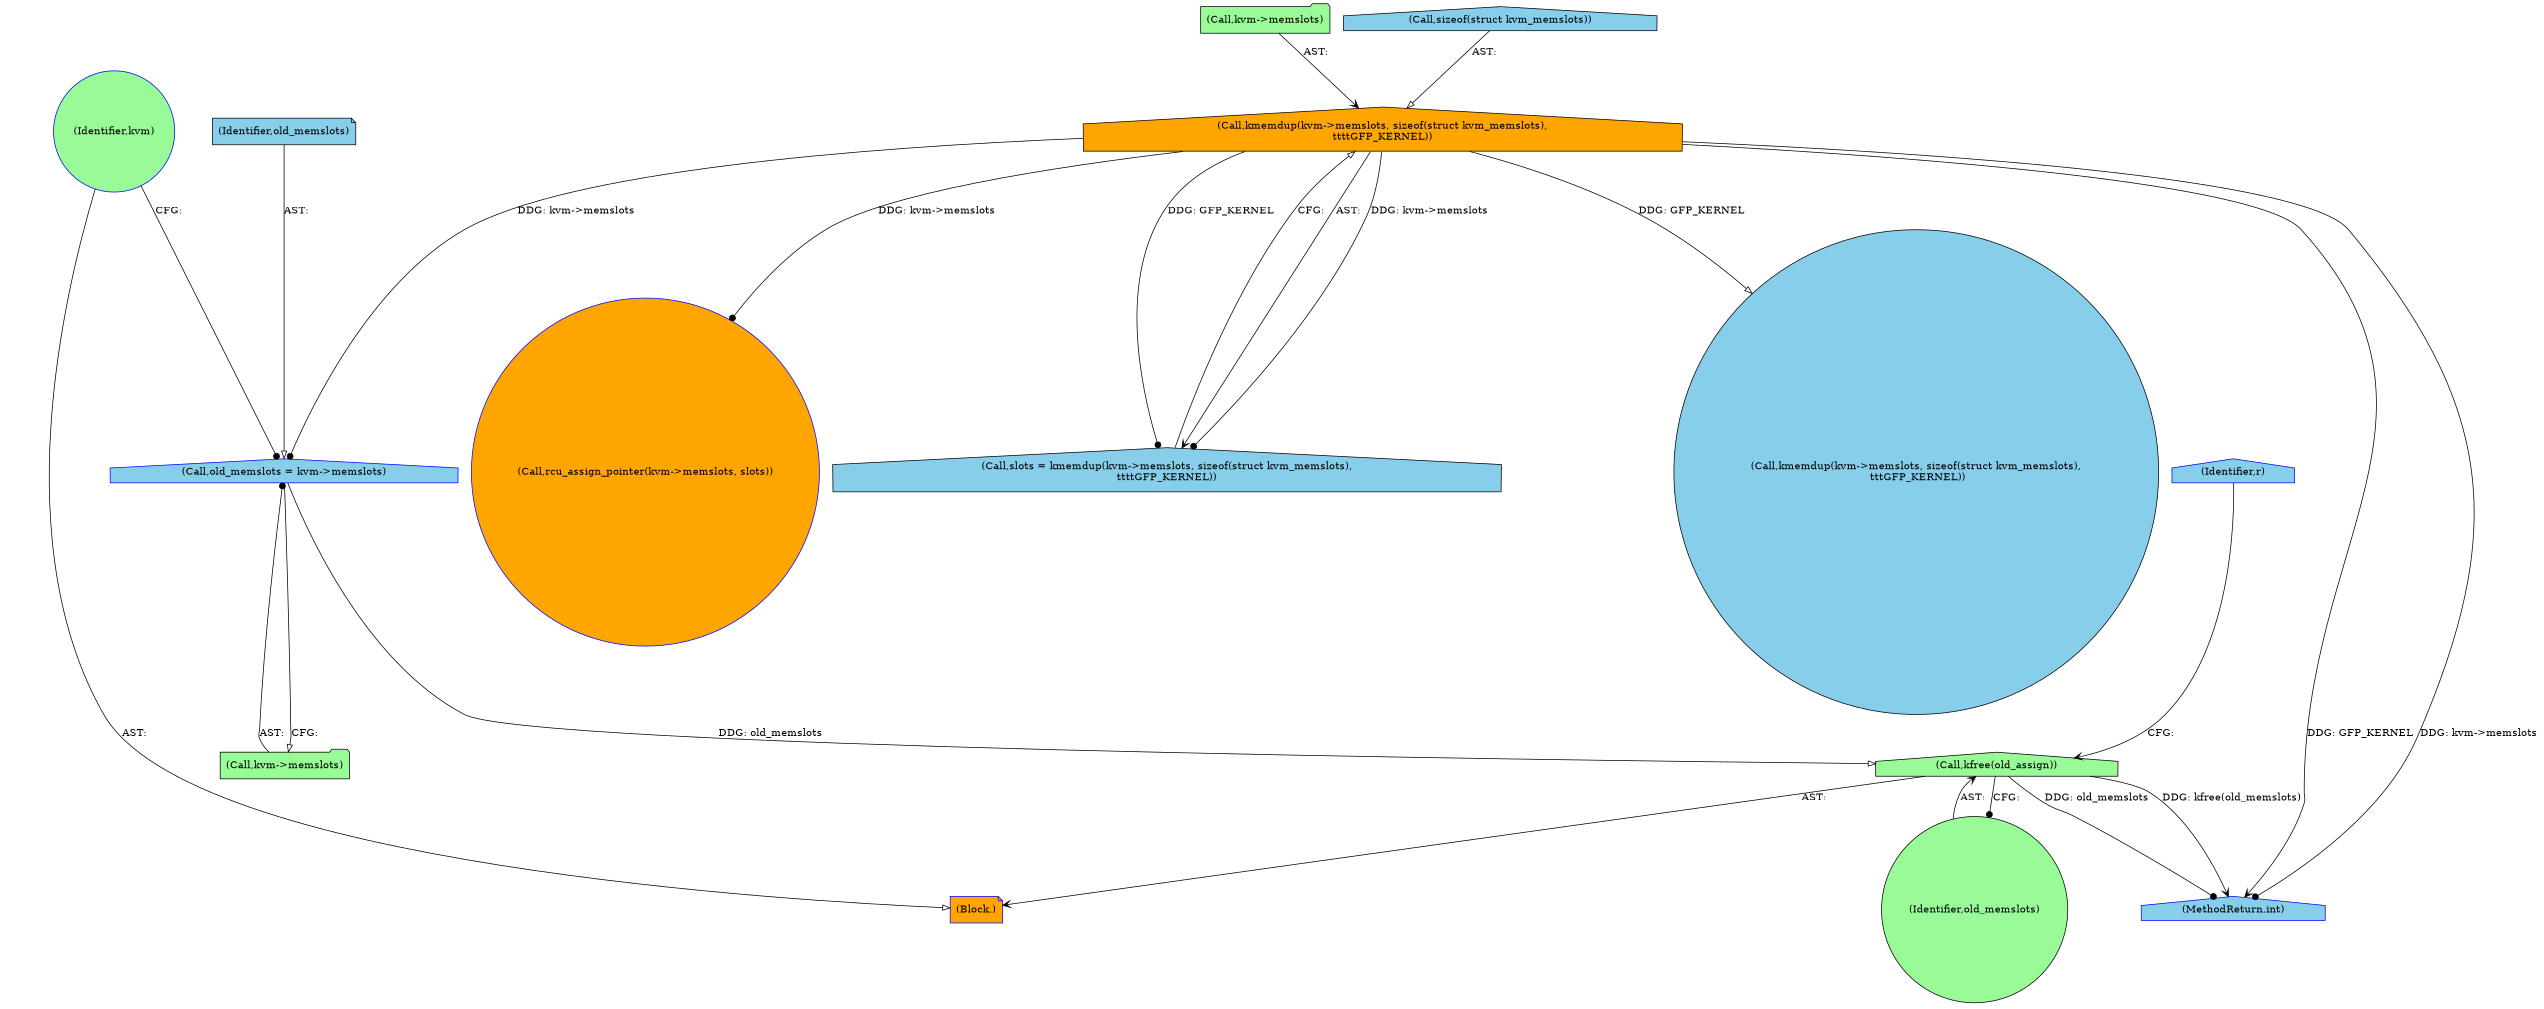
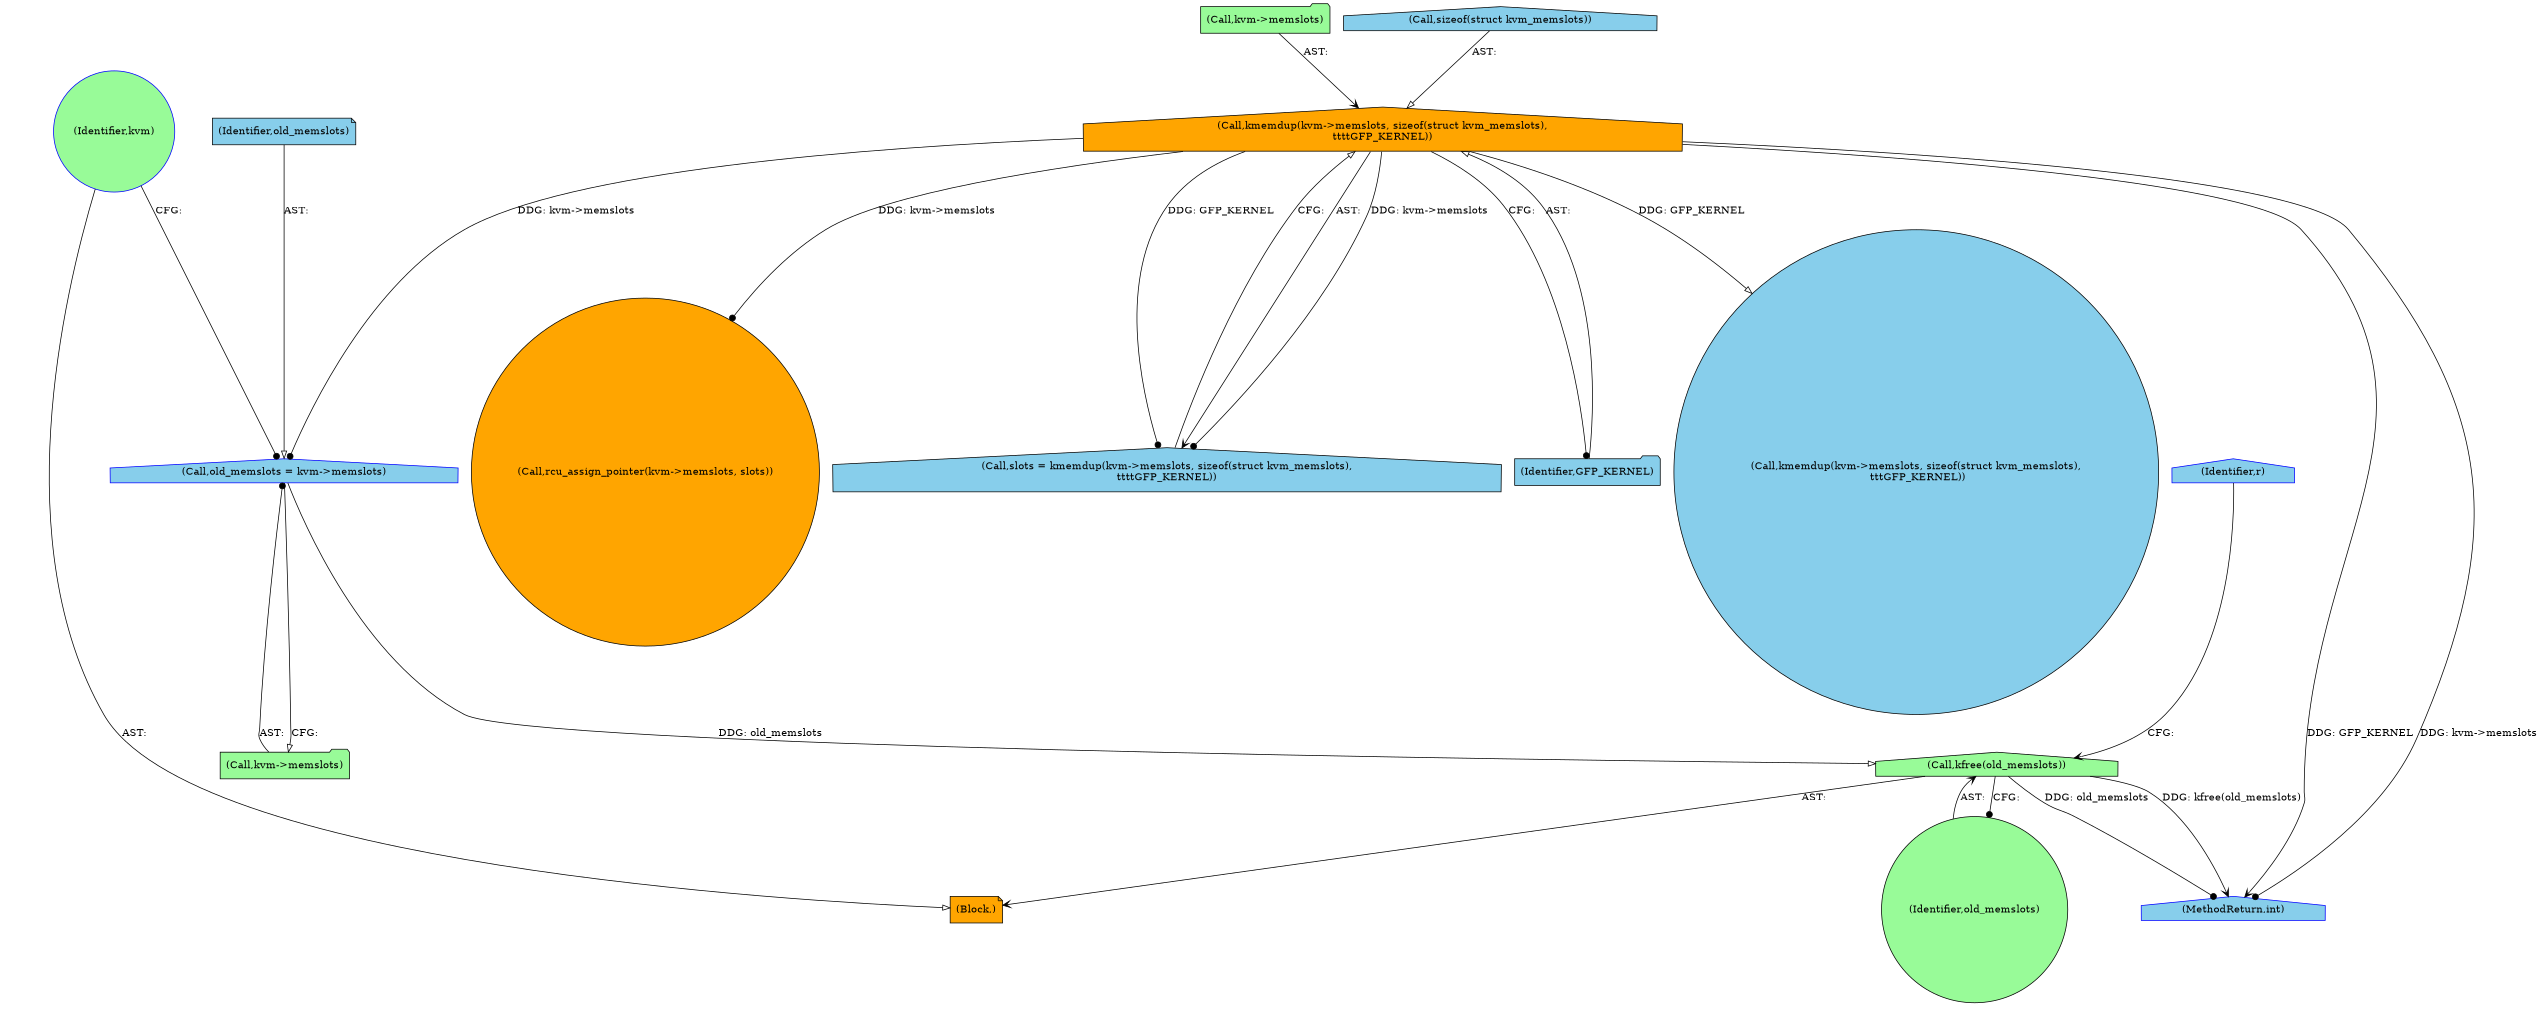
node "(Call,rcu_assign_pointer(kvm->memslots, slots))": color blue -> black
node "(Identifier,GFP_KERNEL)": added
node "(Call,kfree(old_assign))": label "(Call,kfree(old_assign))" -> "(Call,kfree(old_memslots))"
node "(Block,)": color blue -> black
